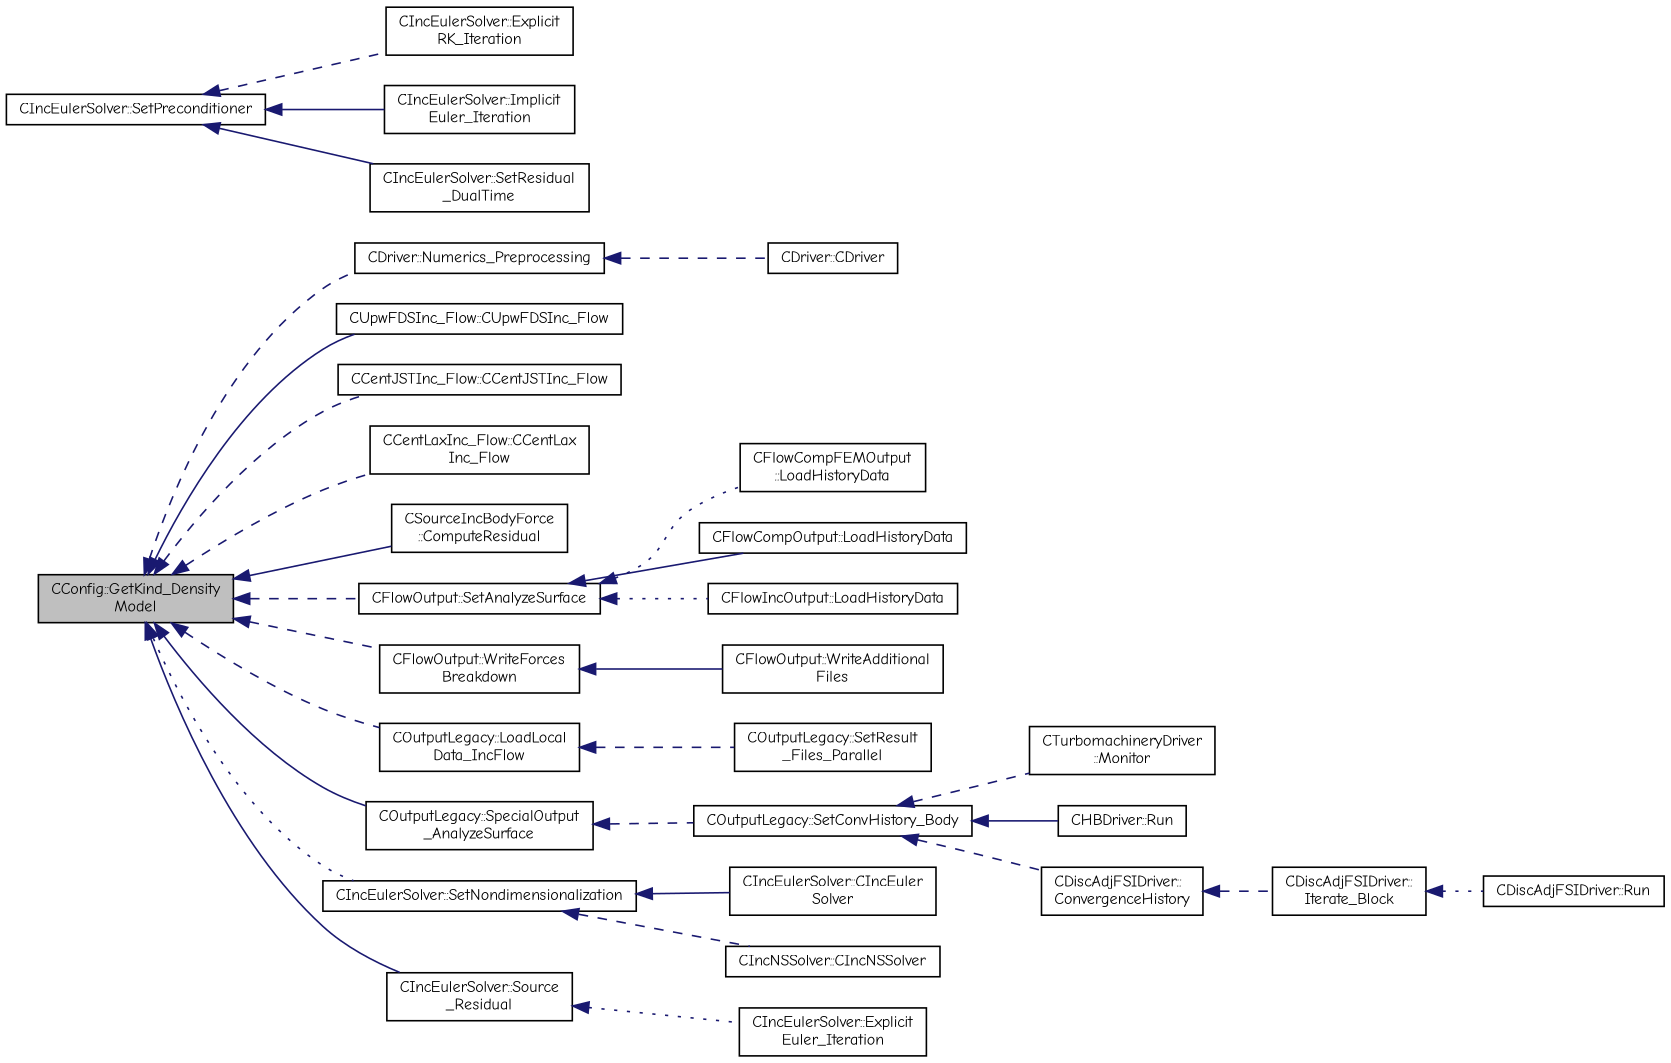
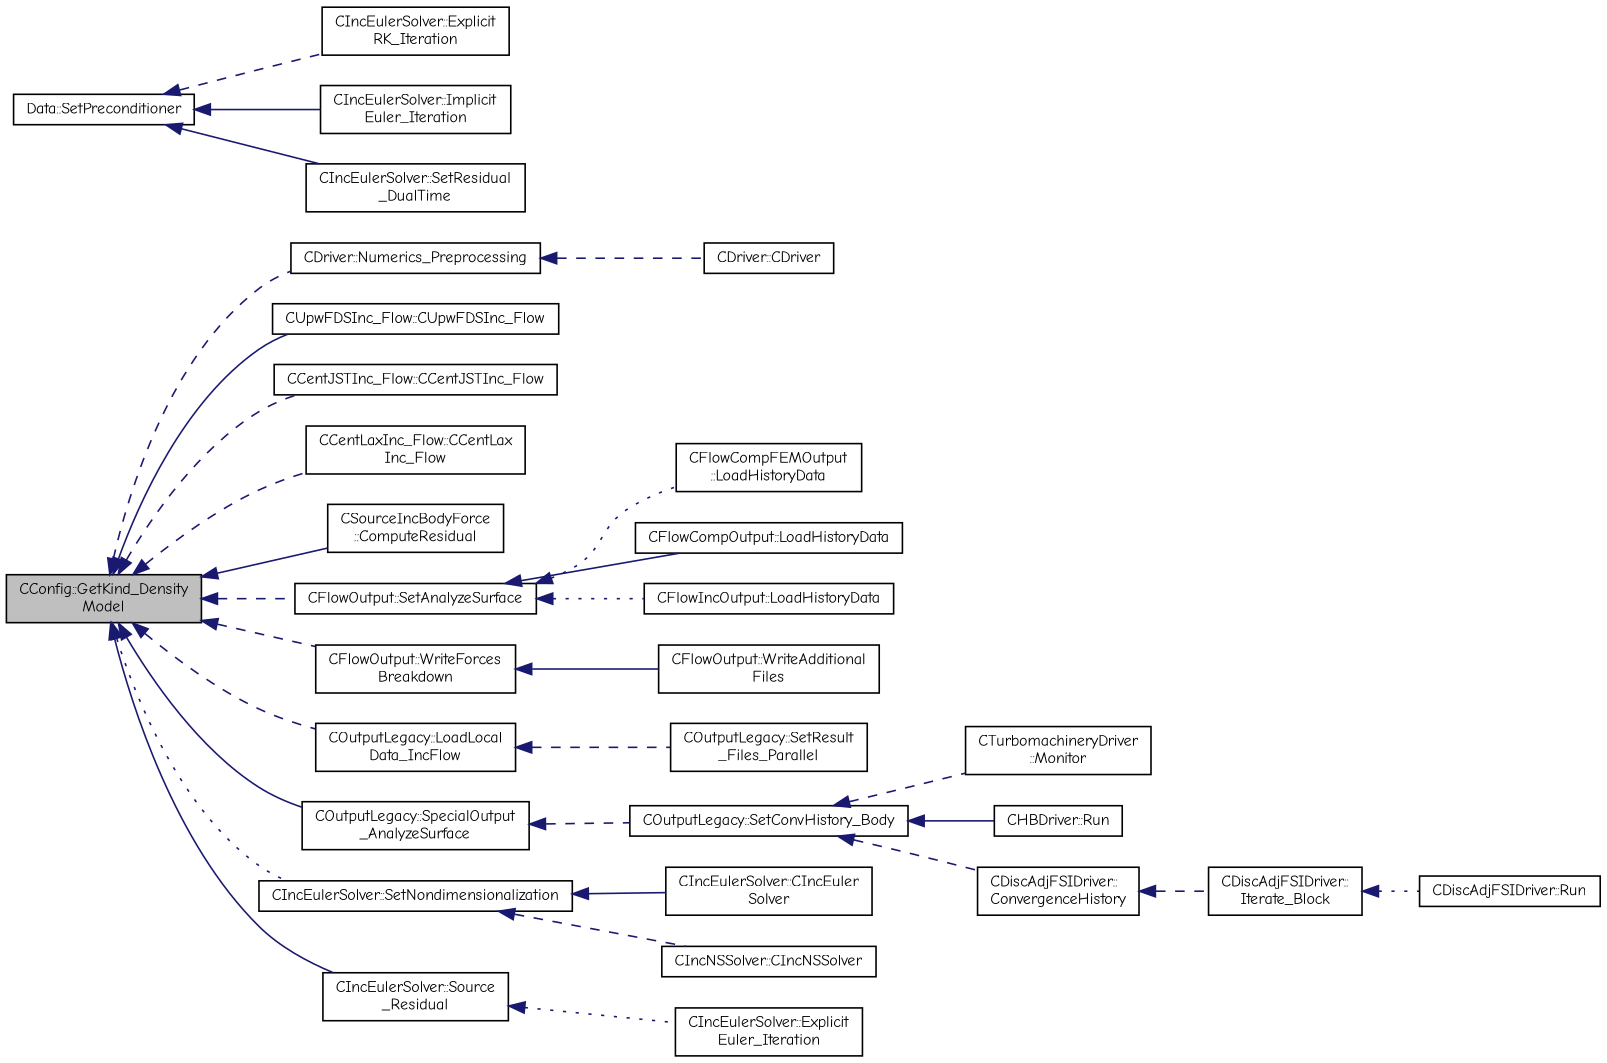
node "CIncEulerSolver::SetPreconditioner": label "CIncEulerSolver::SetPreconditioner" -> "Data::SetPreconditioner"
